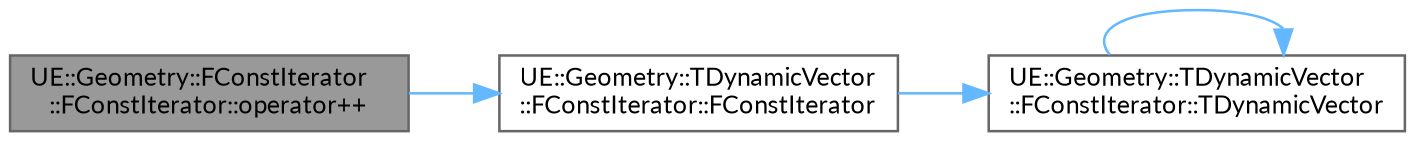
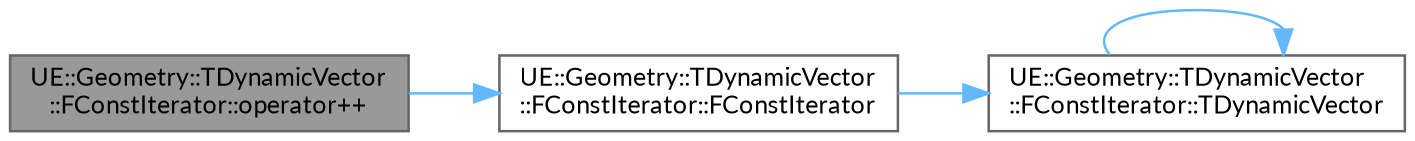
node "UE::Geometry::FConstIterator ::FConstIterator::operator++": label "UE::Geometry::FConstIterator ::FConstIterator::operator++" -> "UE::Geometry::TDynamicVector ::FConstIterator::operator++"
